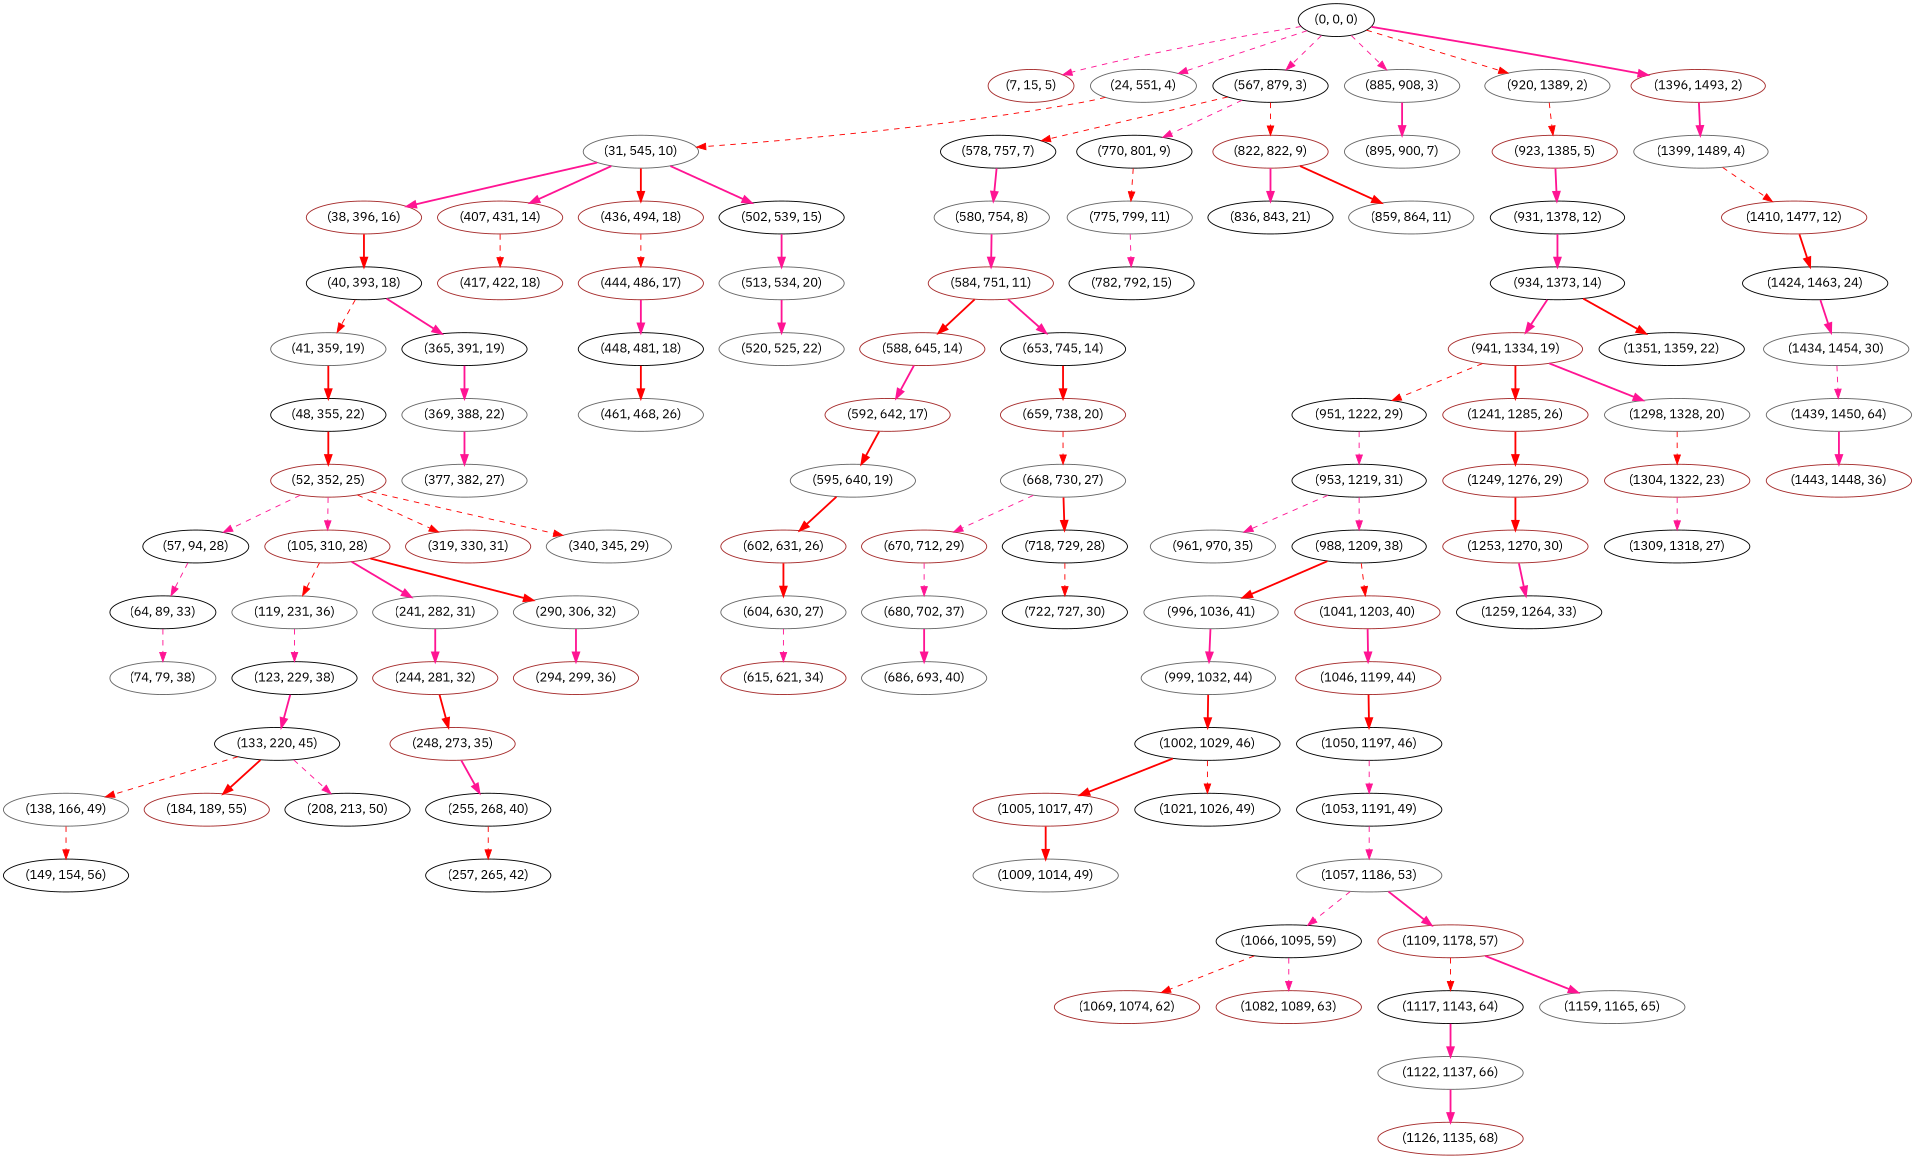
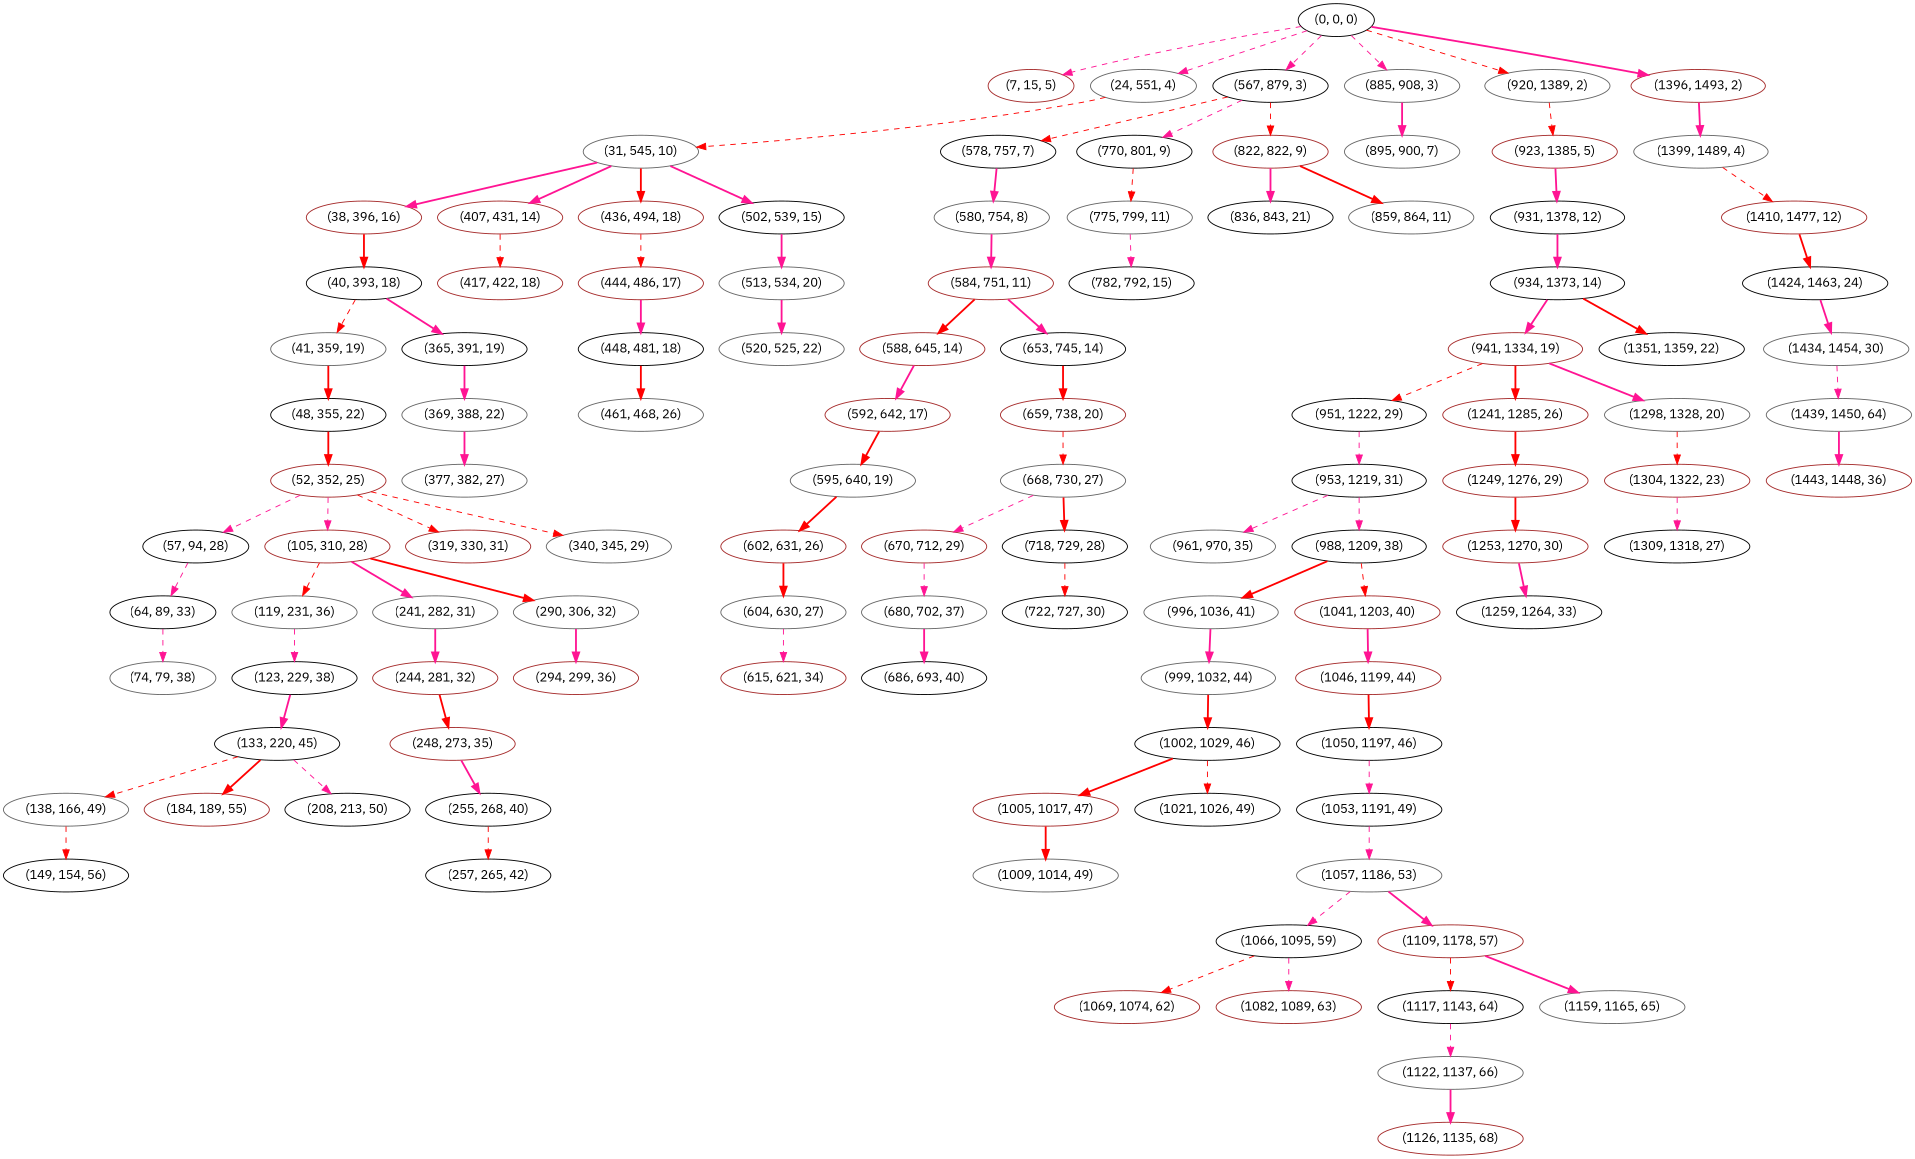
node "(686, 693, 40)": color gray40 -> black
edge "(1117, 1143, 64)" -> "(1122, 1137, 66)": style bold -> dashed
